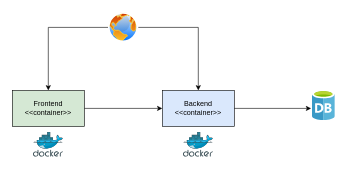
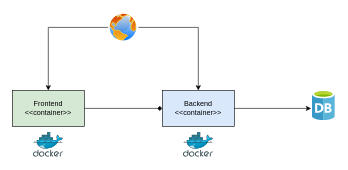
edge "Frontend <<container>>" -> "Backend <<container>>": arrowhead classic -> diamond
